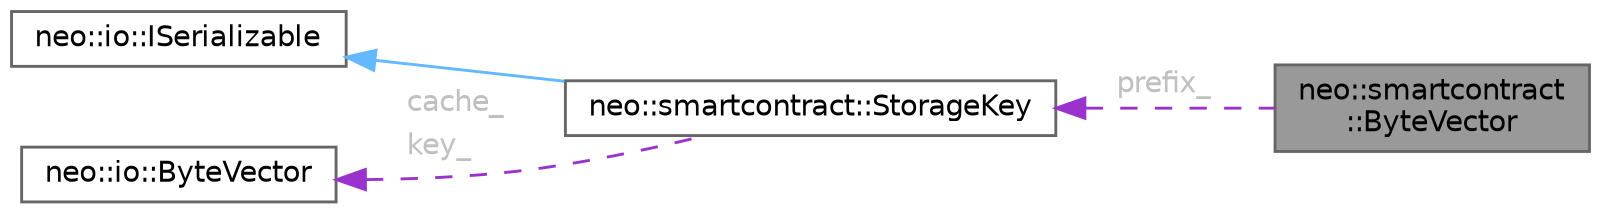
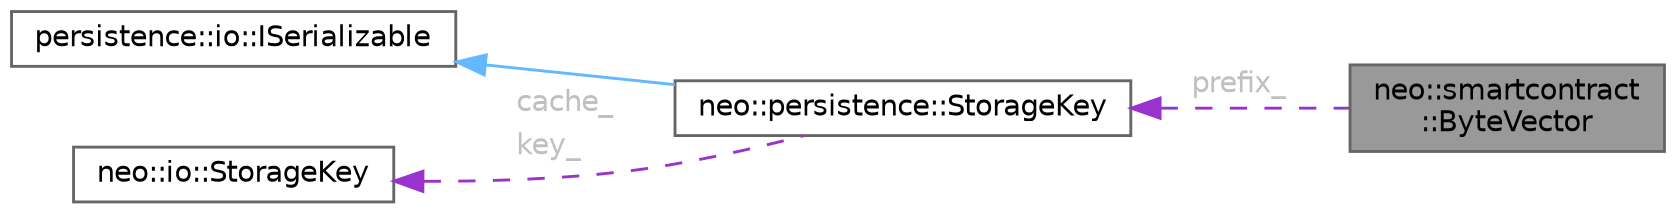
node "neo::io::ISerializable": label "neo::io::ISerializable" -> "persistence::io::ISerializable"
node "neo::smartcontract::StorageKey": label "neo::smartcontract::StorageKey" -> "neo::persistence::StorageKey"
node "neo::io::ByteVector": label "neo::io::ByteVector" -> "neo::io::StorageKey"
